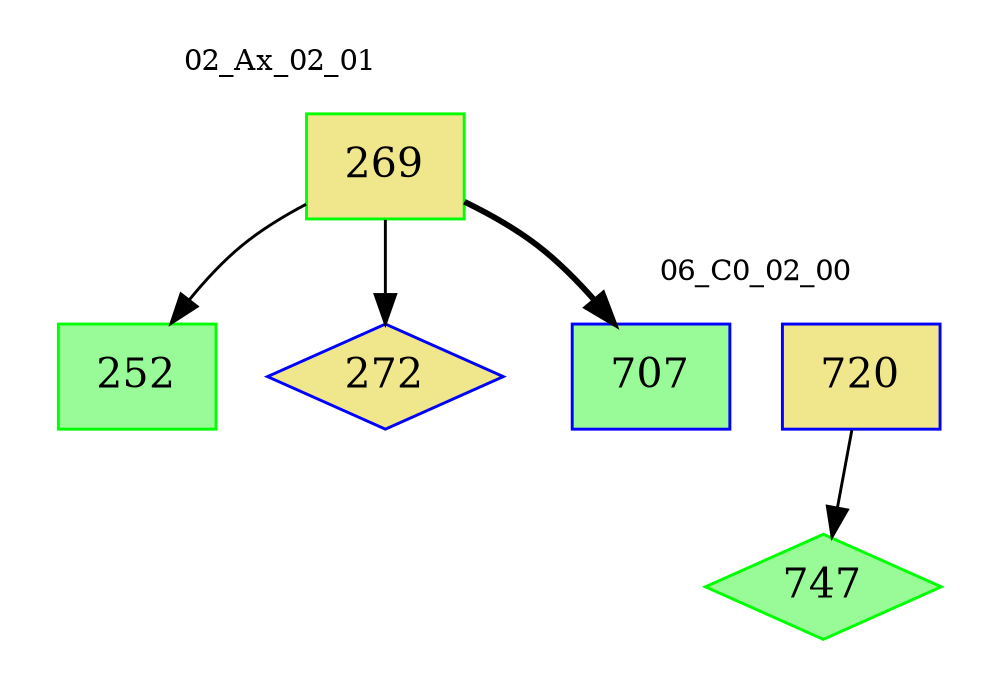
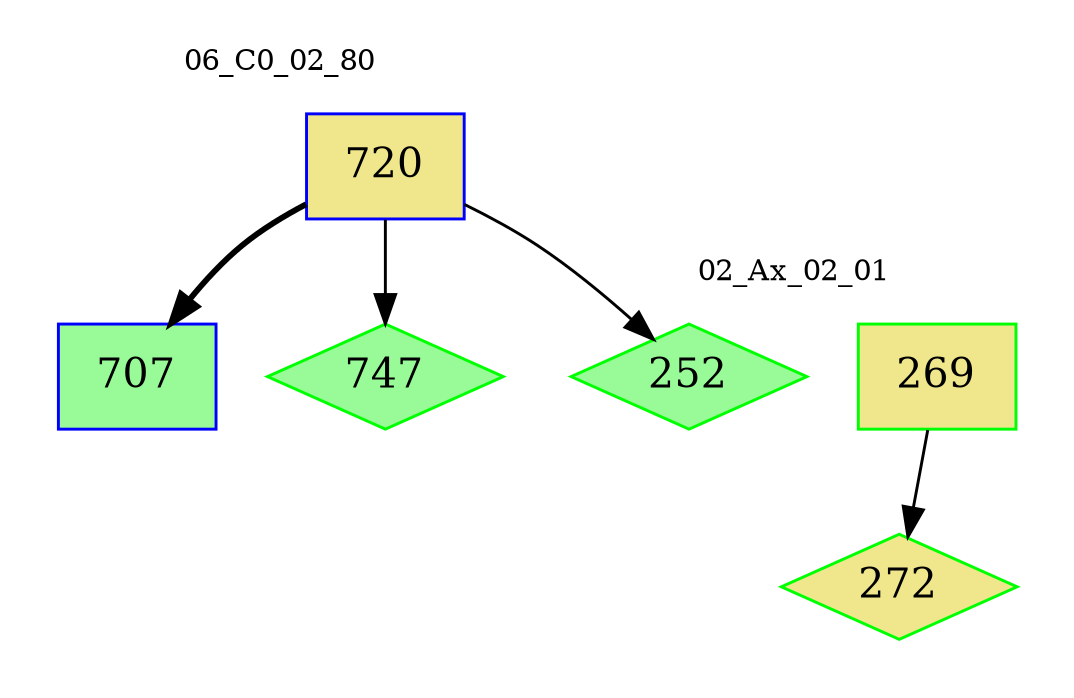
edge "269" -> "707": now "720" -> "707"
edge "269" -> "252": now "720" -> "252"
cluster "06_C0_02_00": label "06_C0_02_00" -> "06_C0_02_80"
node "252": shape box -> diamond
node "272": color blue -> green
